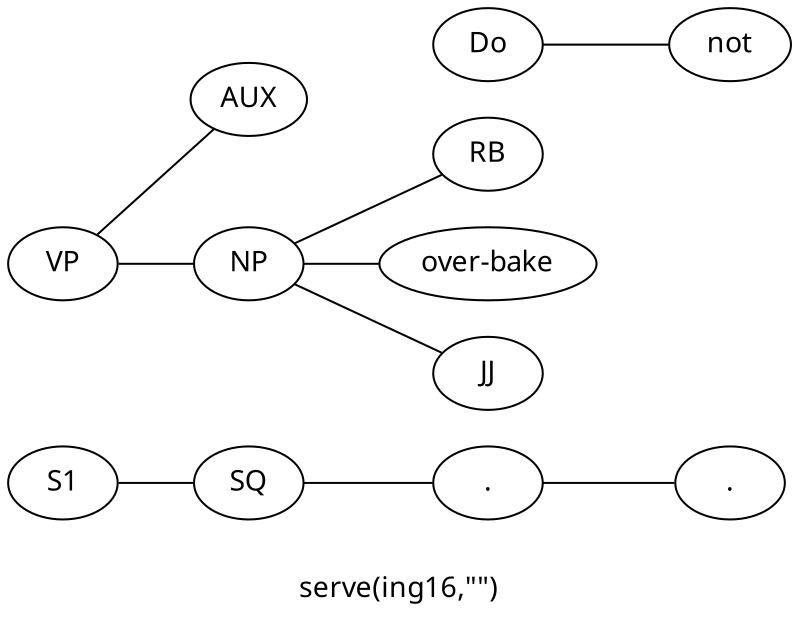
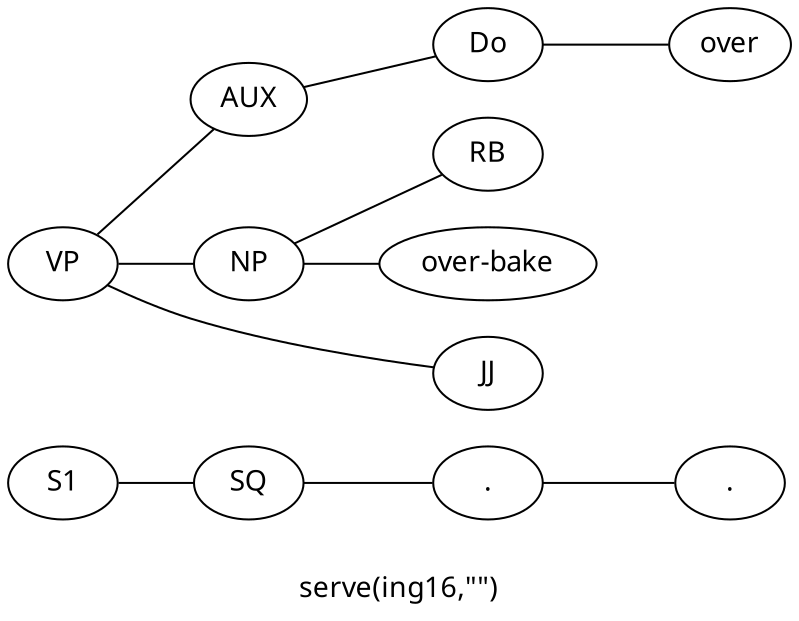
node "not": label "not" -> "over"
edge "Do" -- "AUX": added
edge "NP" -- "JJ": now "VP" -- "JJ"
